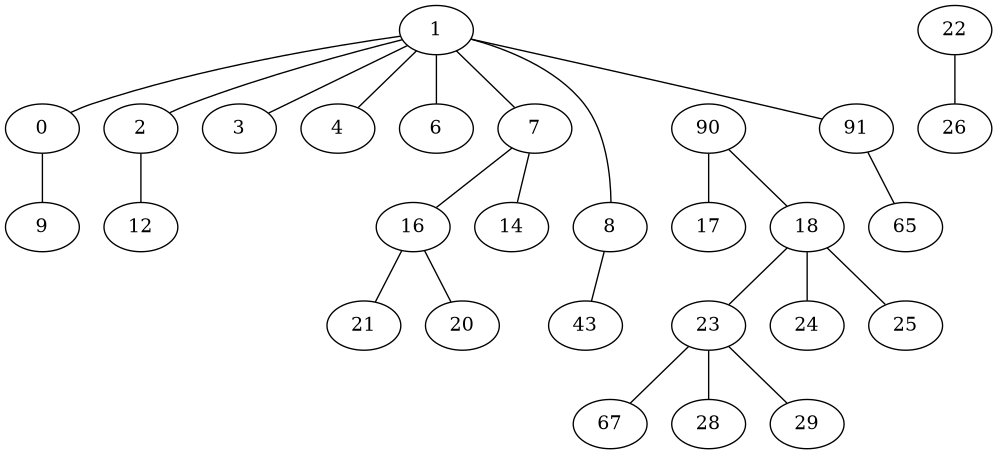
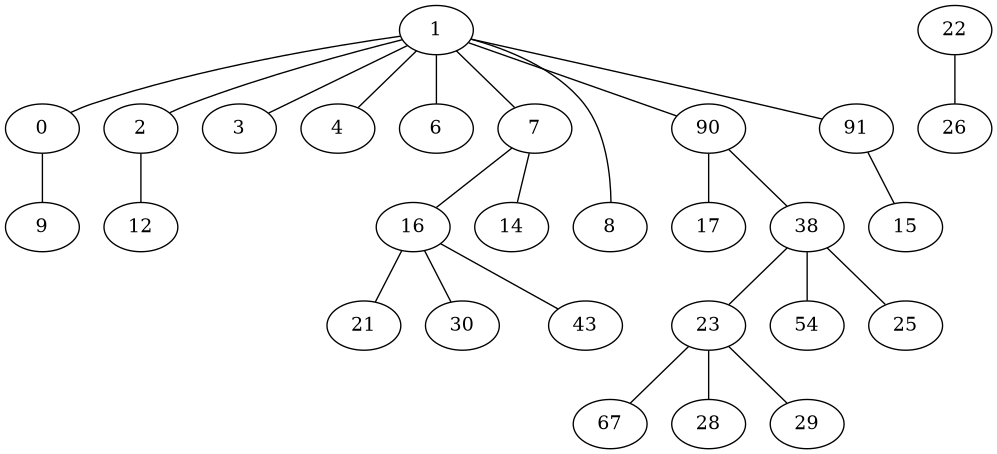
edge "1" -- "90": added
node "18": label "18" -> "38"
node "65": label "65" -> "15"
edge "8" -- "43": now "16" -- "43"
node "20": label "20" -> "30"
node "24": label "24" -> "54"
